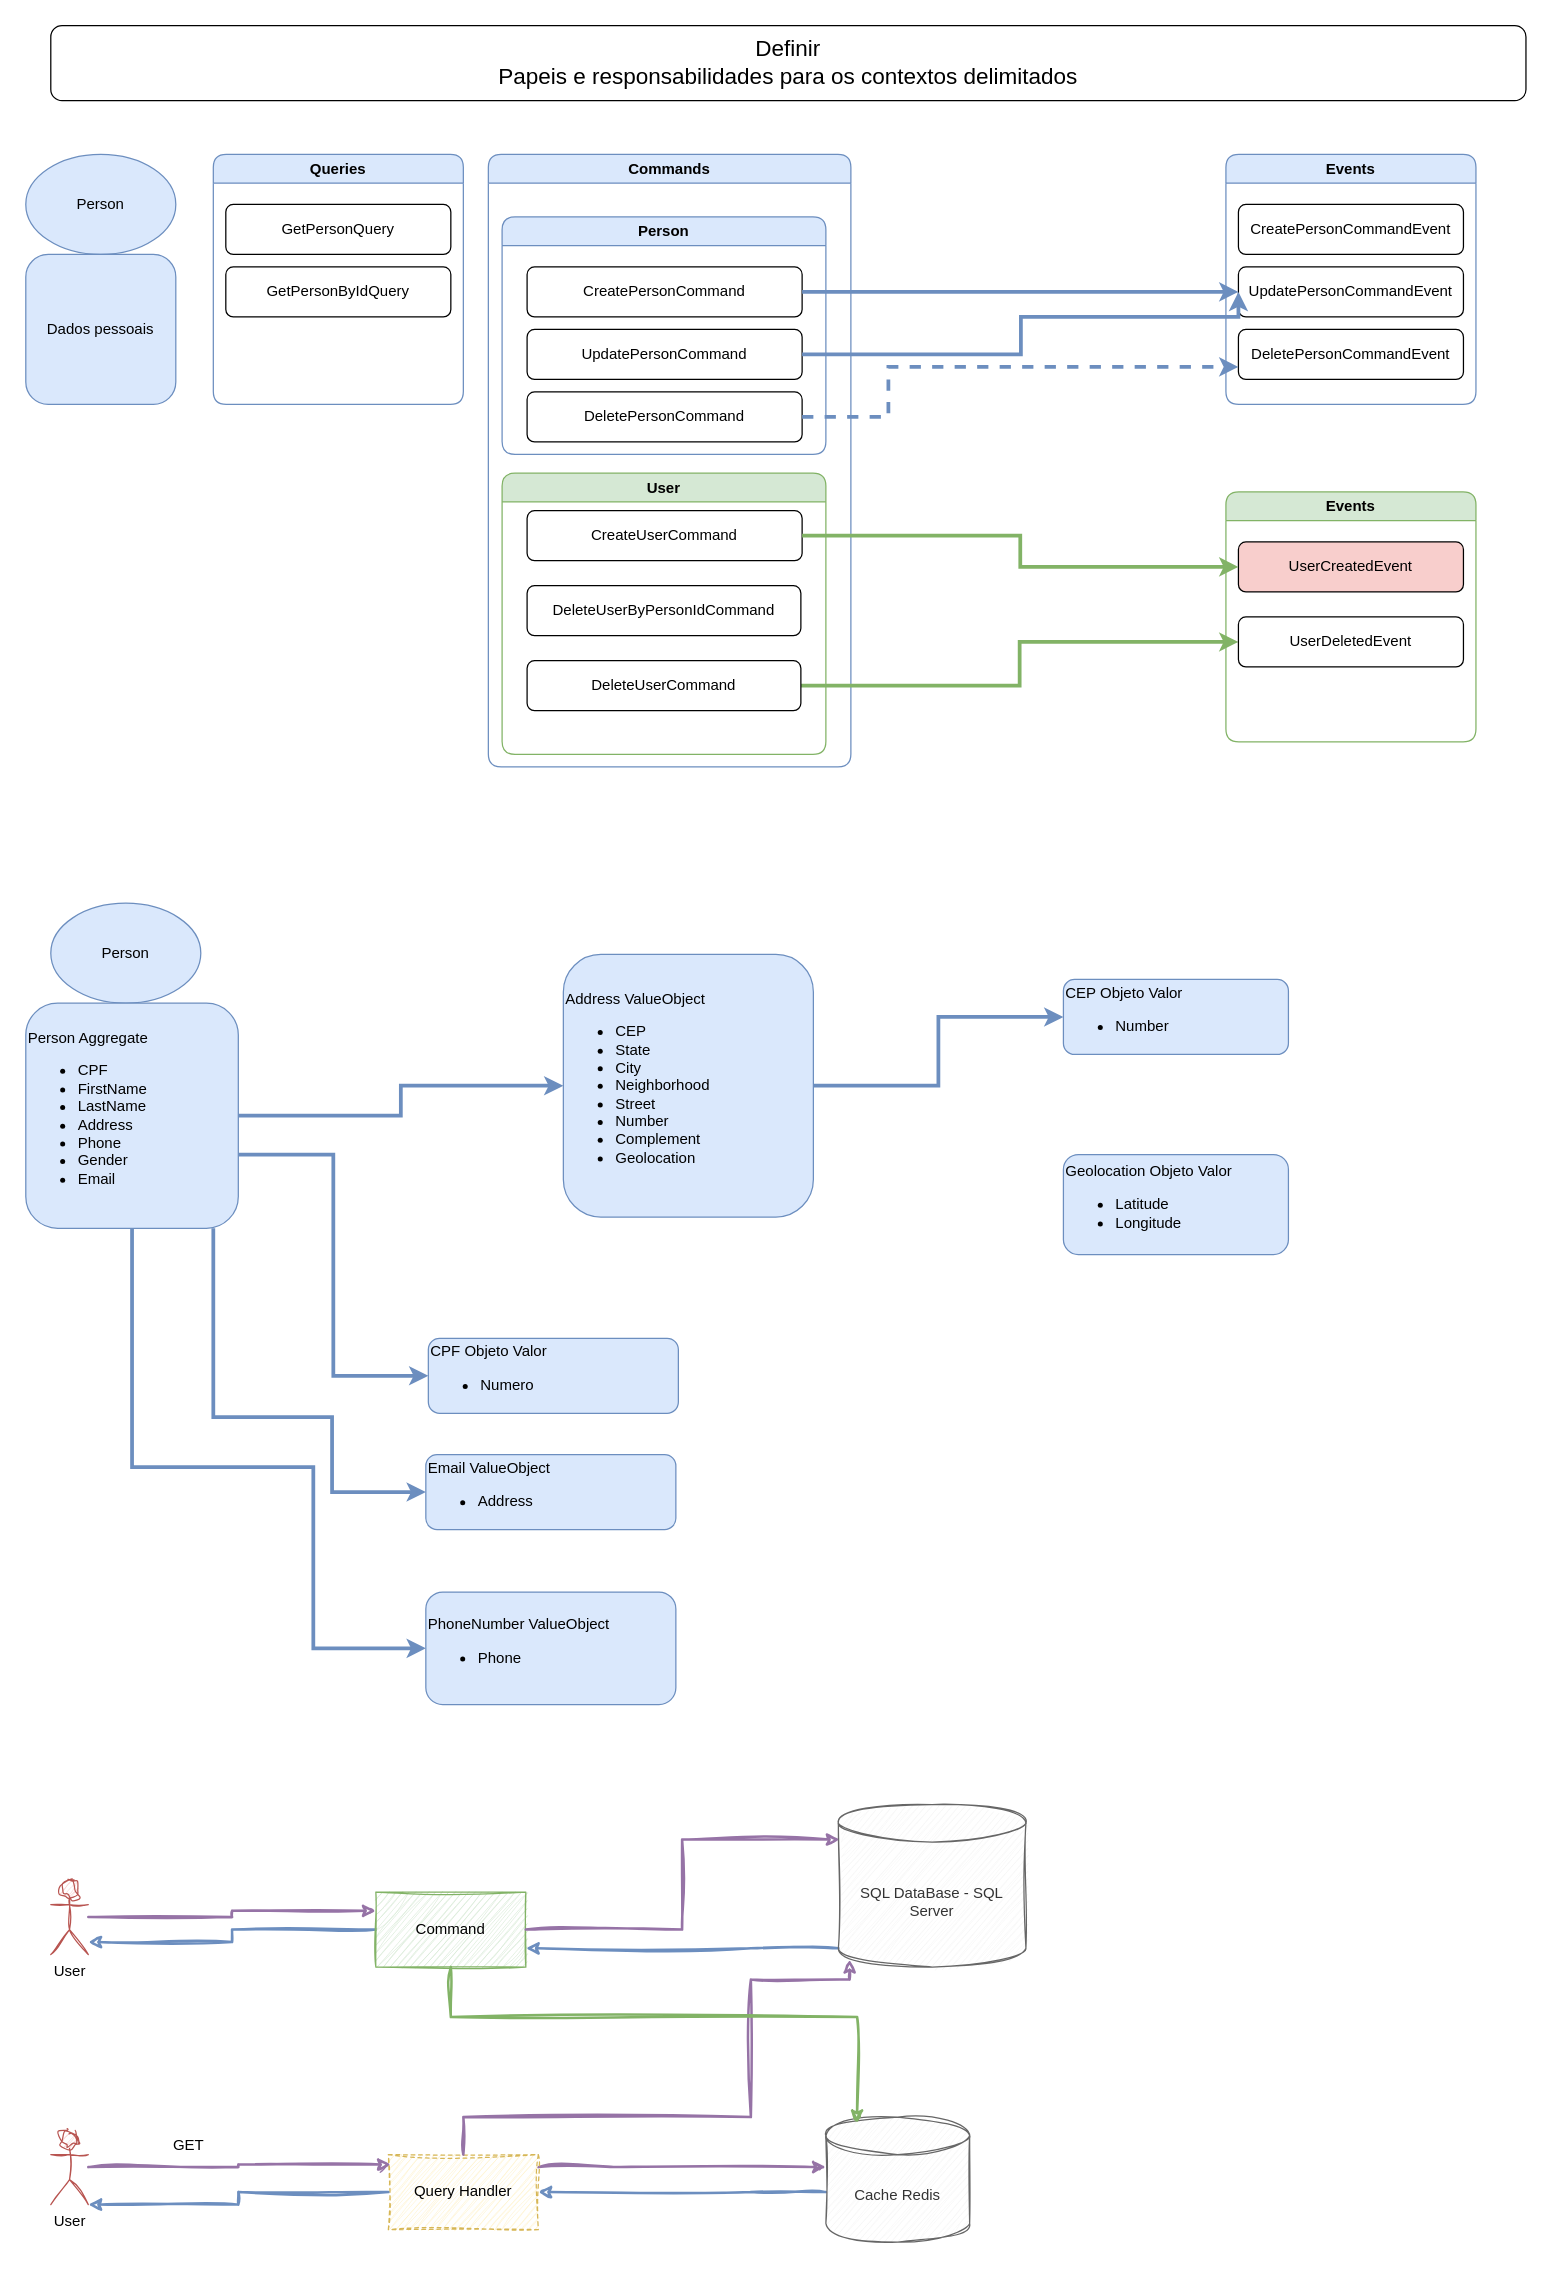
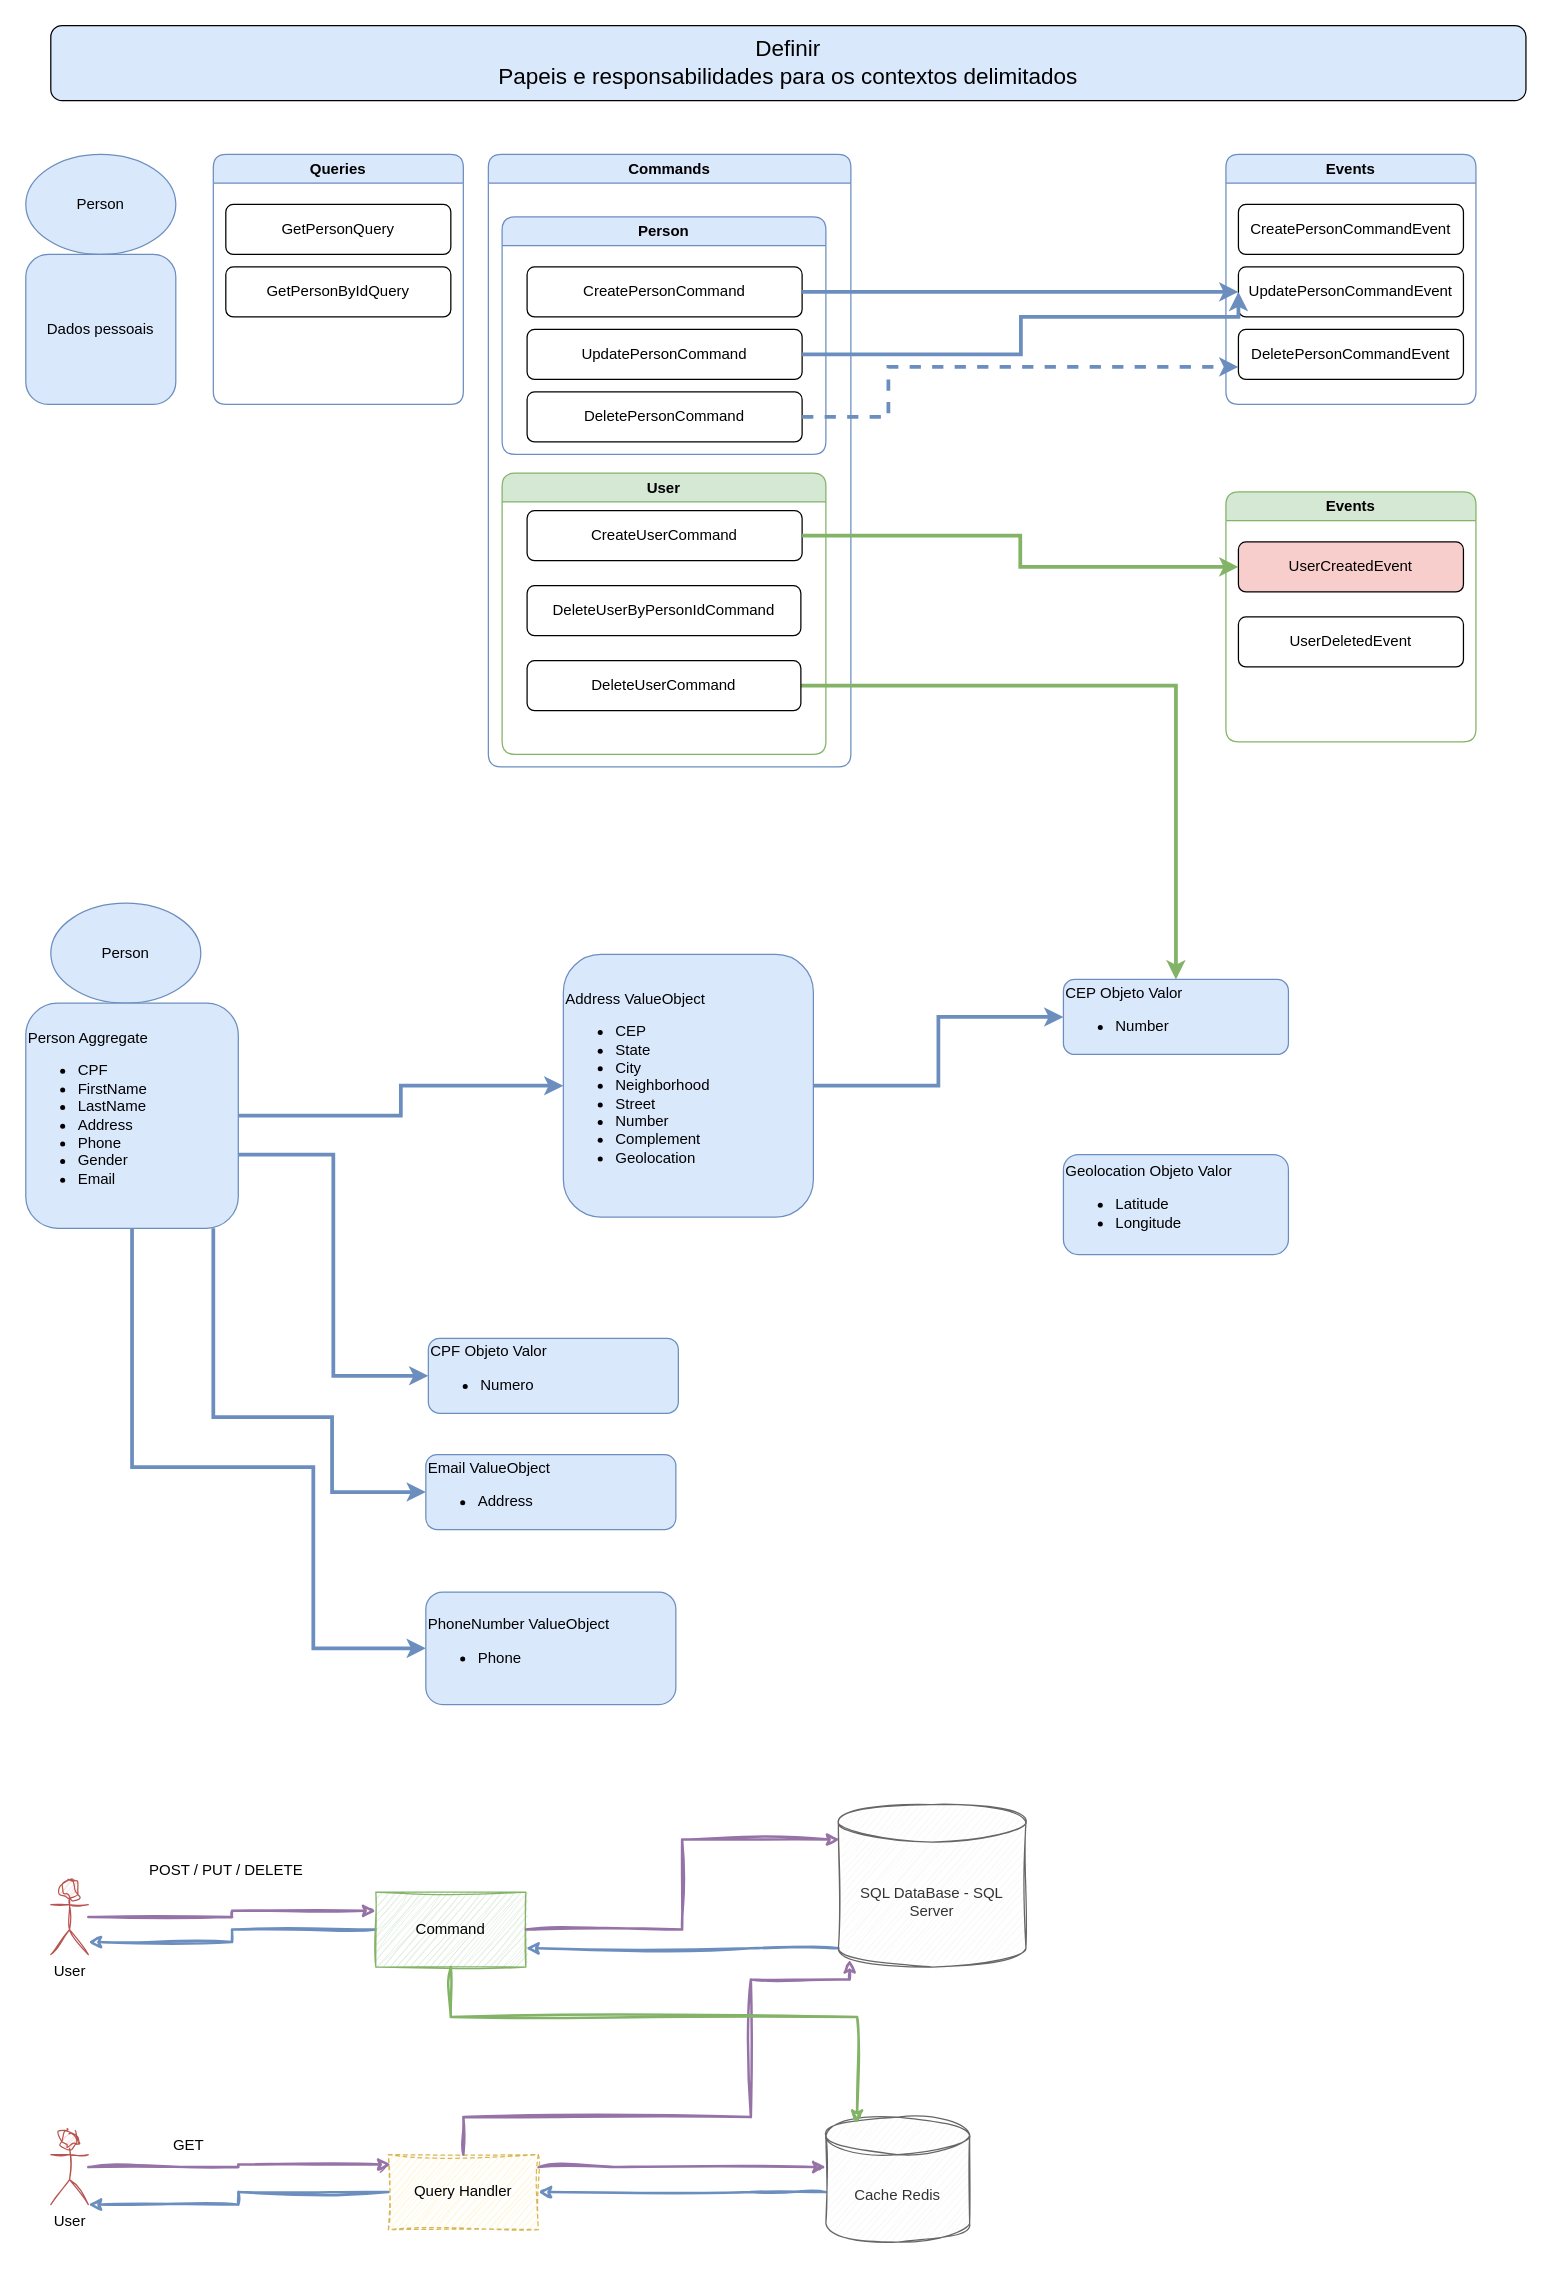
node "Definir Papeis e responsabilidades para os contextos delimitados": fillcolor #ffffff -> #dae8fc
edge "DeleteUserCommand" -> "UserDeletedEvent": now "DeleteUserCommand" -> "CEP Objeto Valor Number"
node "POST / PUT / DELETE": added
